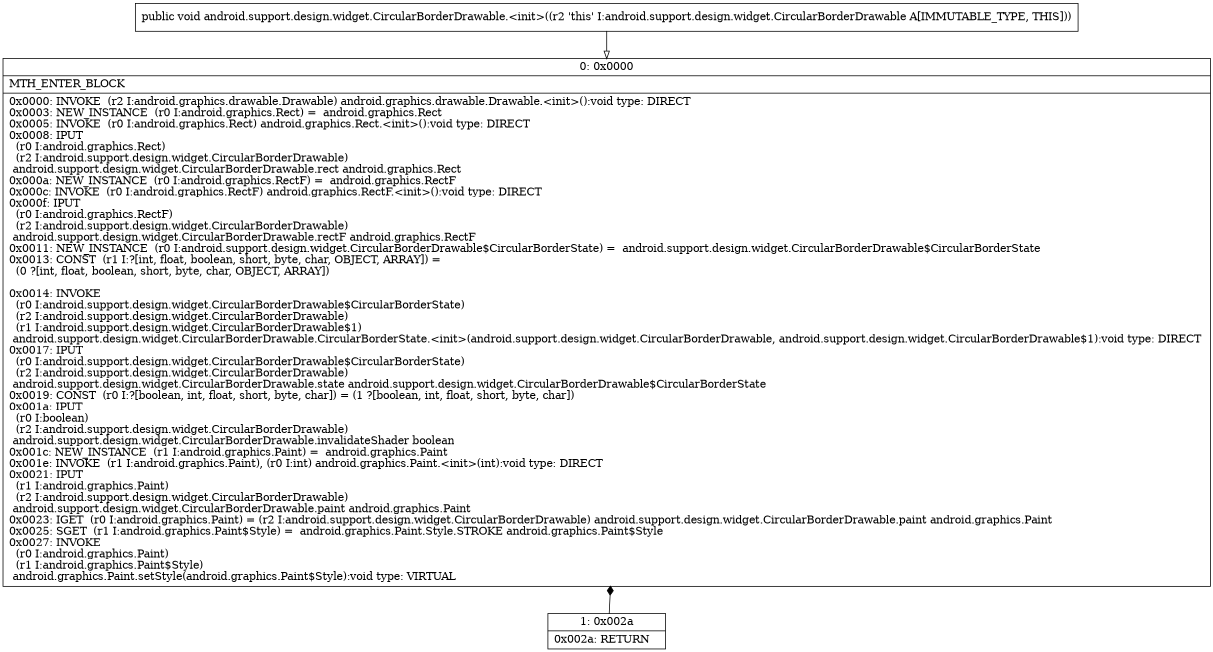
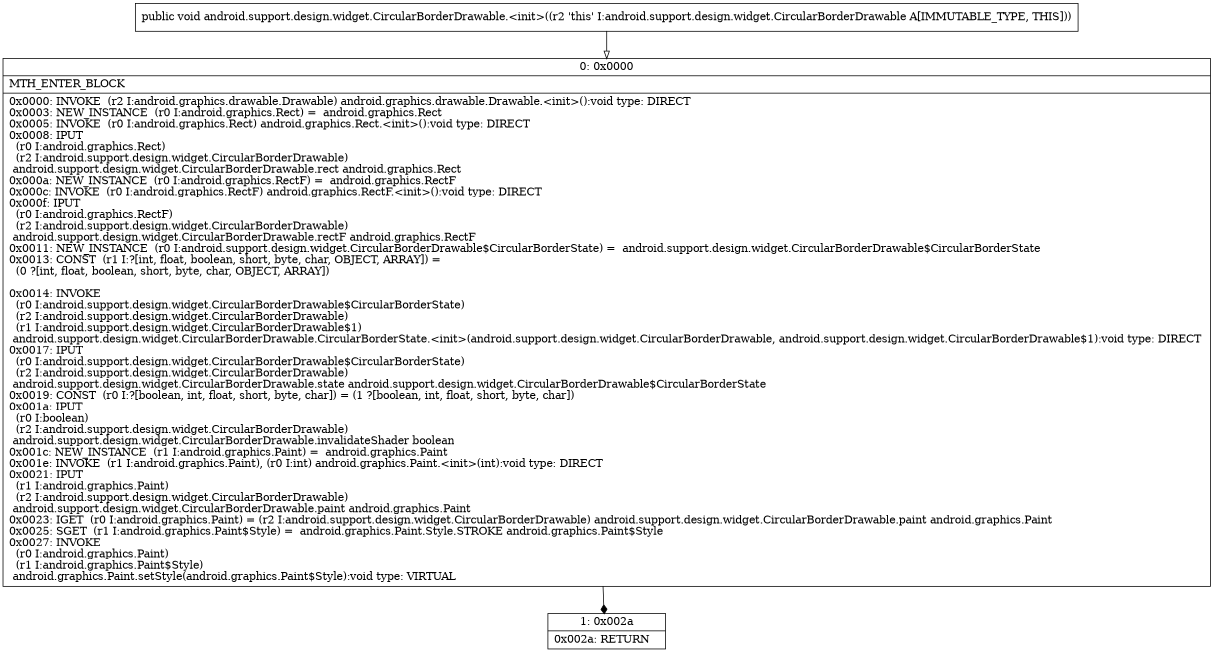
edge "1: 0x002a" -> "0: 0x0000": reversed
